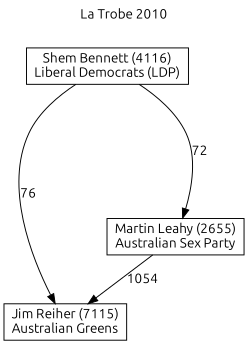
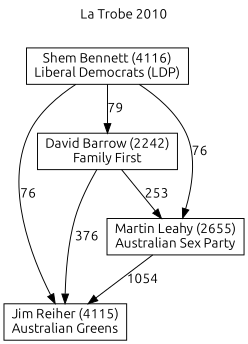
node "David Barrow (2242) Family First": added
edge "Shem Bennett (4116) Liberal Democrats (LDP)" -> "Martin Leahy (2655) Australian Sex Party": label "72" -> "76"
node "Jim Reiher (7115) Australian Greens": label "Jim Reiher (7115) Australian Greens" -> "Jim Reiher (4115) Australian Greens"
